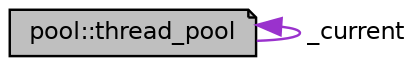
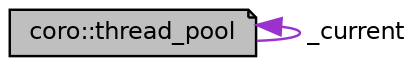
node "pool::thread_pool": label "pool::thread_pool" -> "coro::thread_pool"
